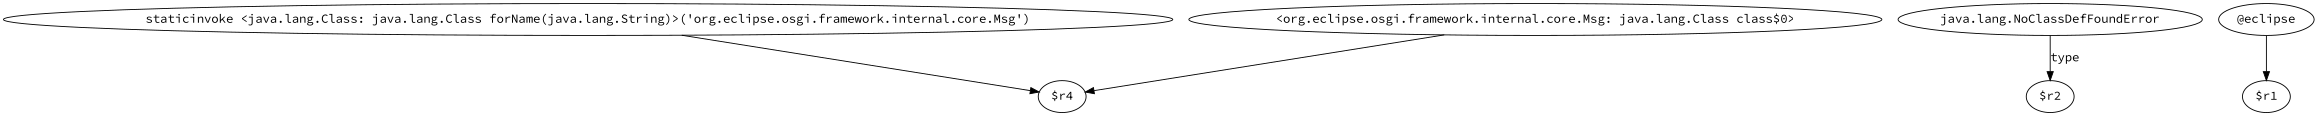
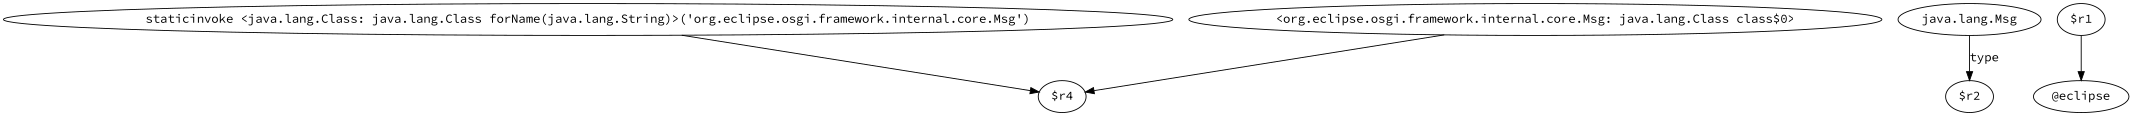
node "java.lang.NoClassDefFoundError": label "java.lang.NoClassDefFoundError" -> "java.lang.Msg"
edge "@eclipse" -> "$r1": reversed
